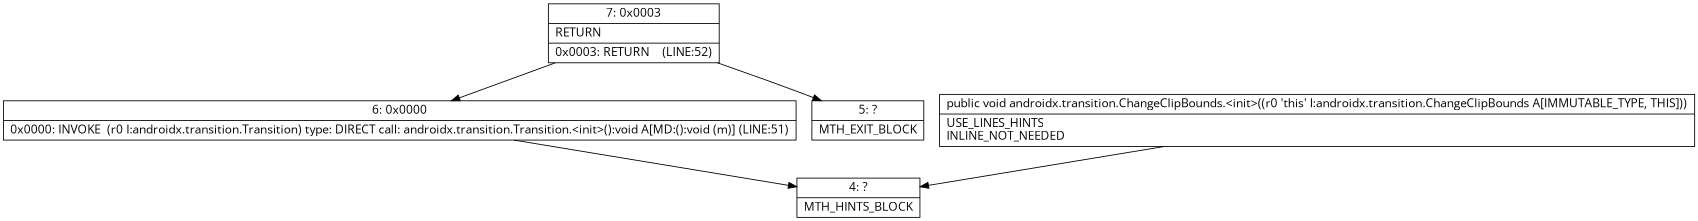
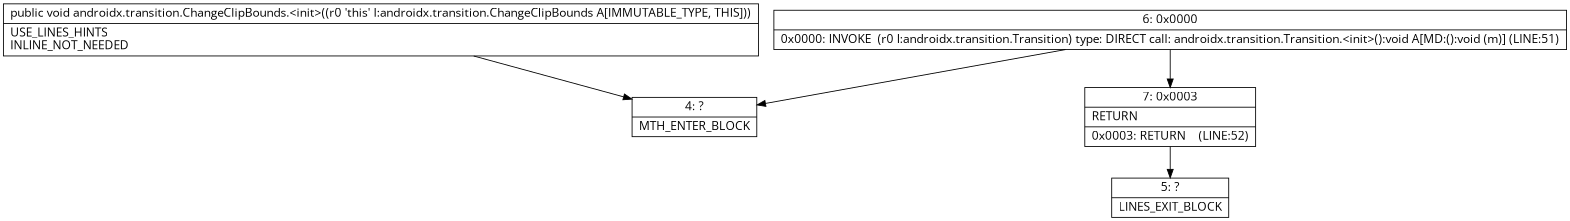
edge "7: 0x0003" -> "6: 0x0000": reversed
node "5: ?": text "MTH_EXIT_BLOCK" -> "LINES_EXIT_BLOCK"
node "4: ?": text "MTH_HINTS_BLOCK" -> "MTH_ENTER_BLOCK"
